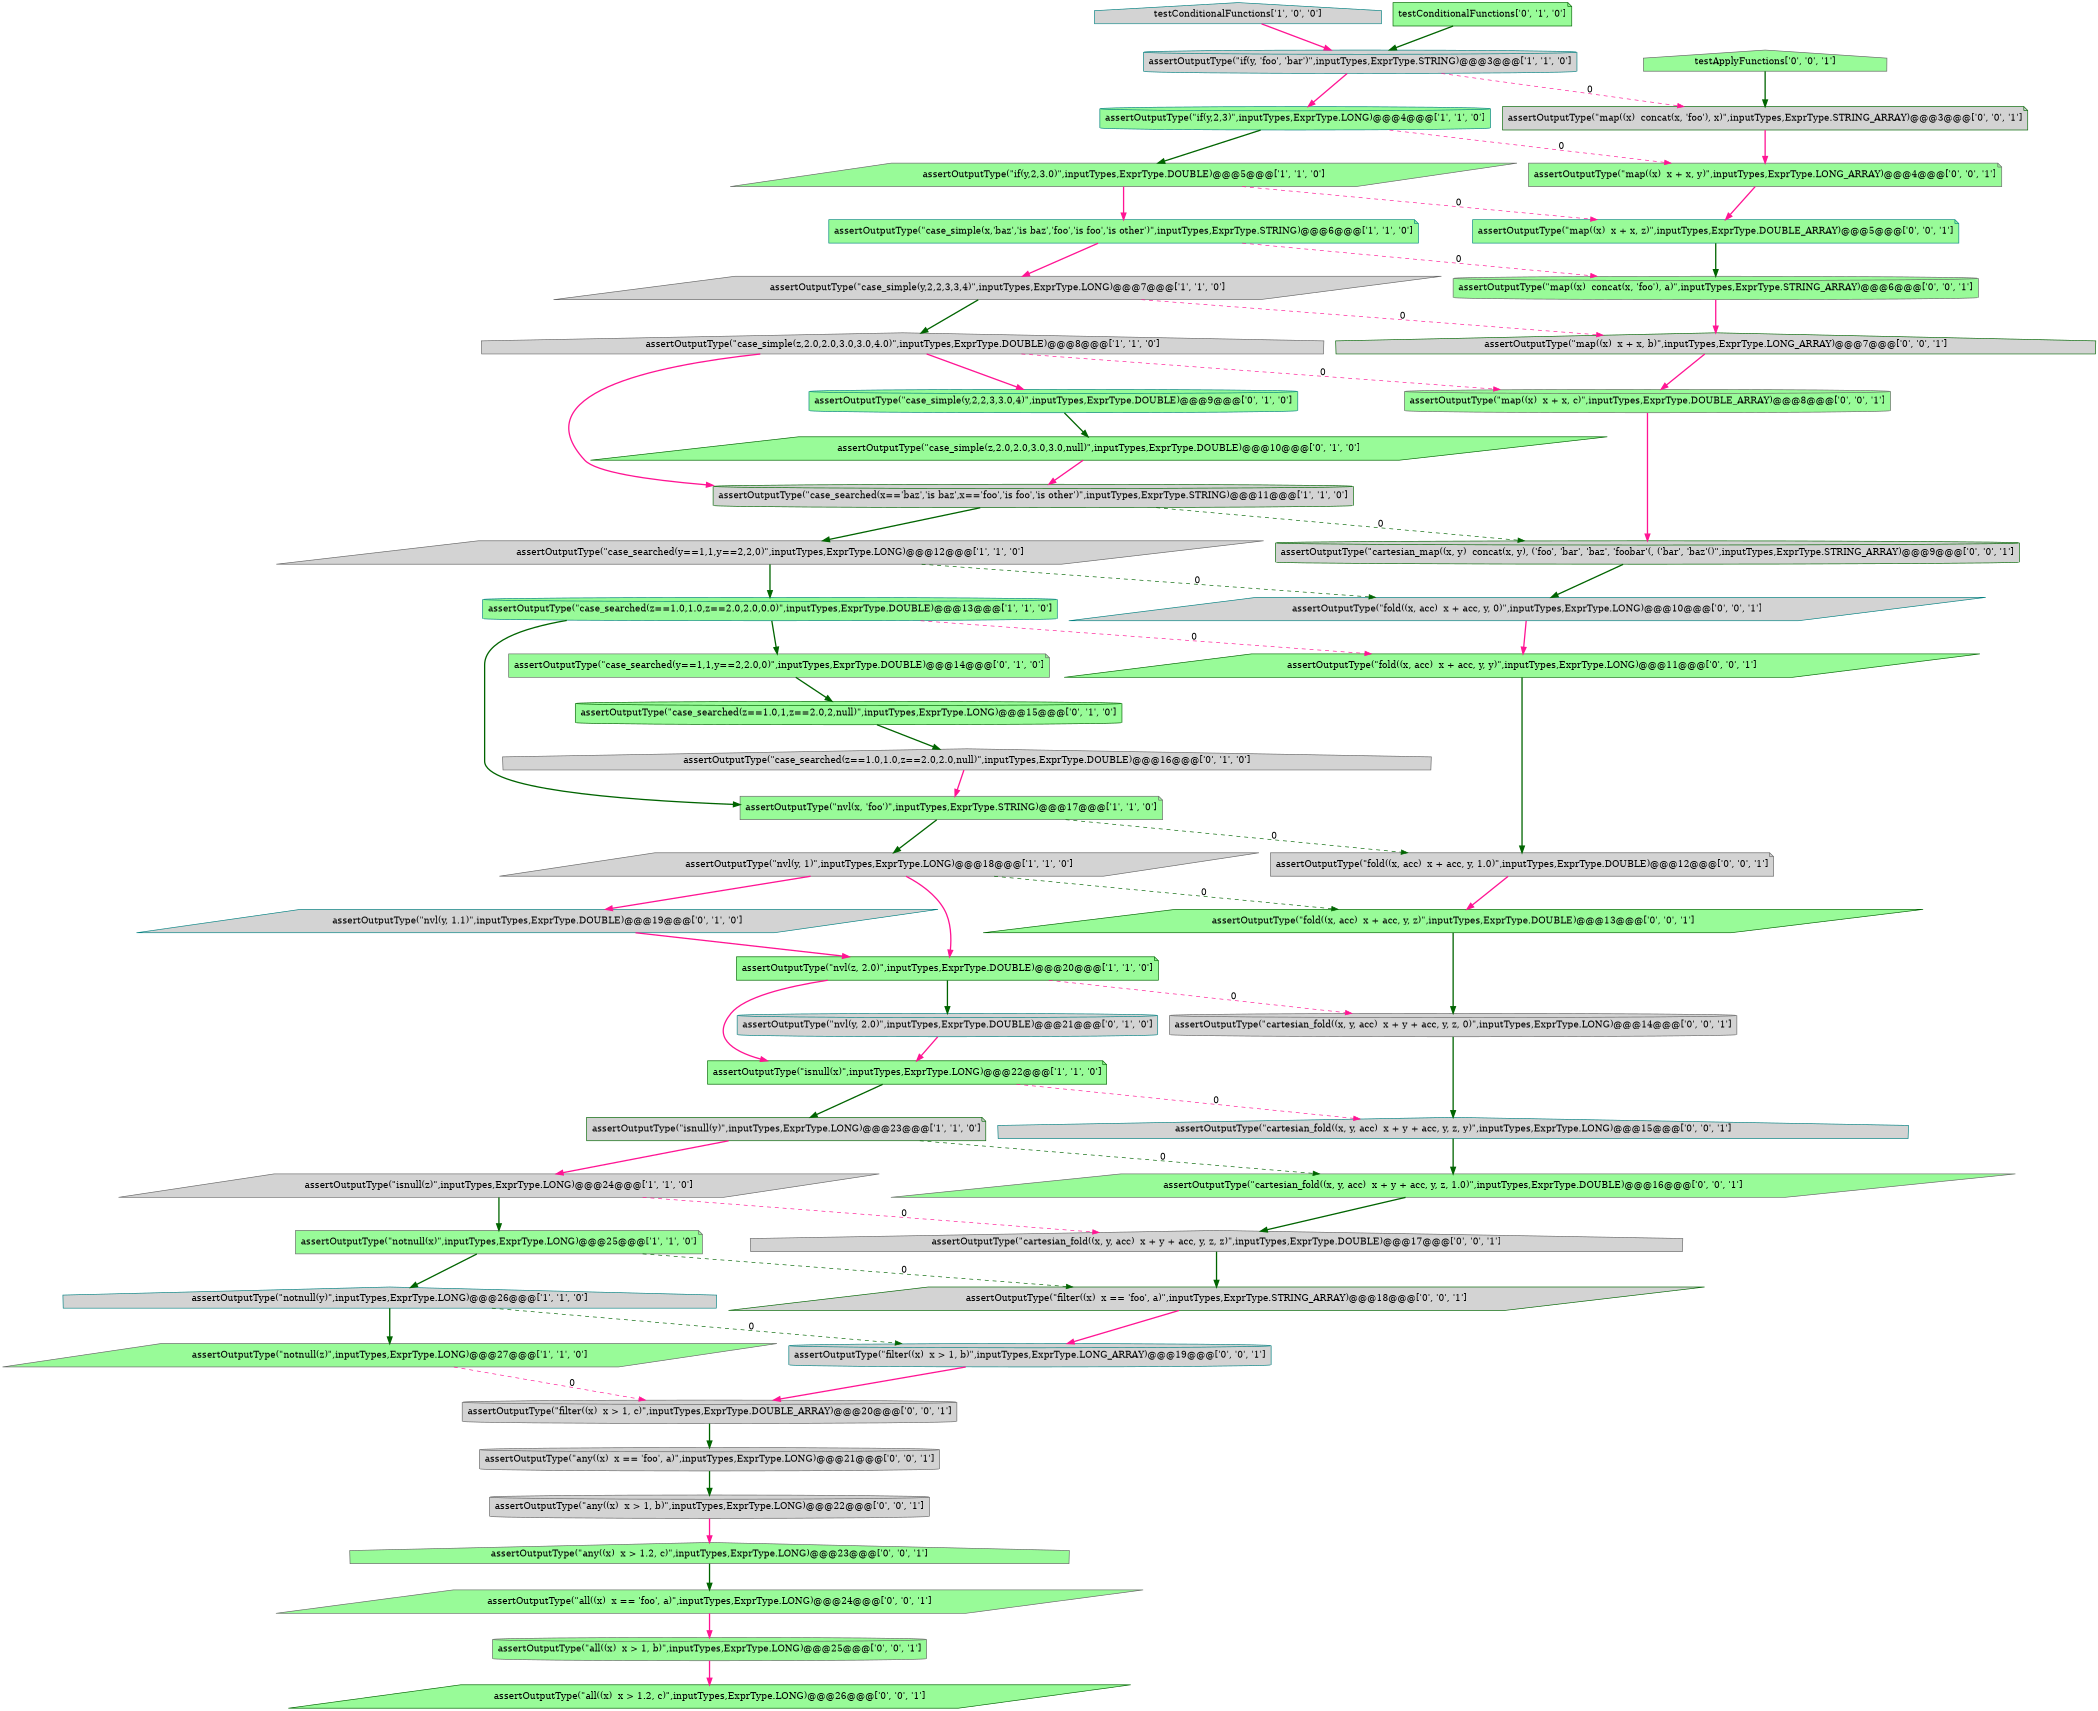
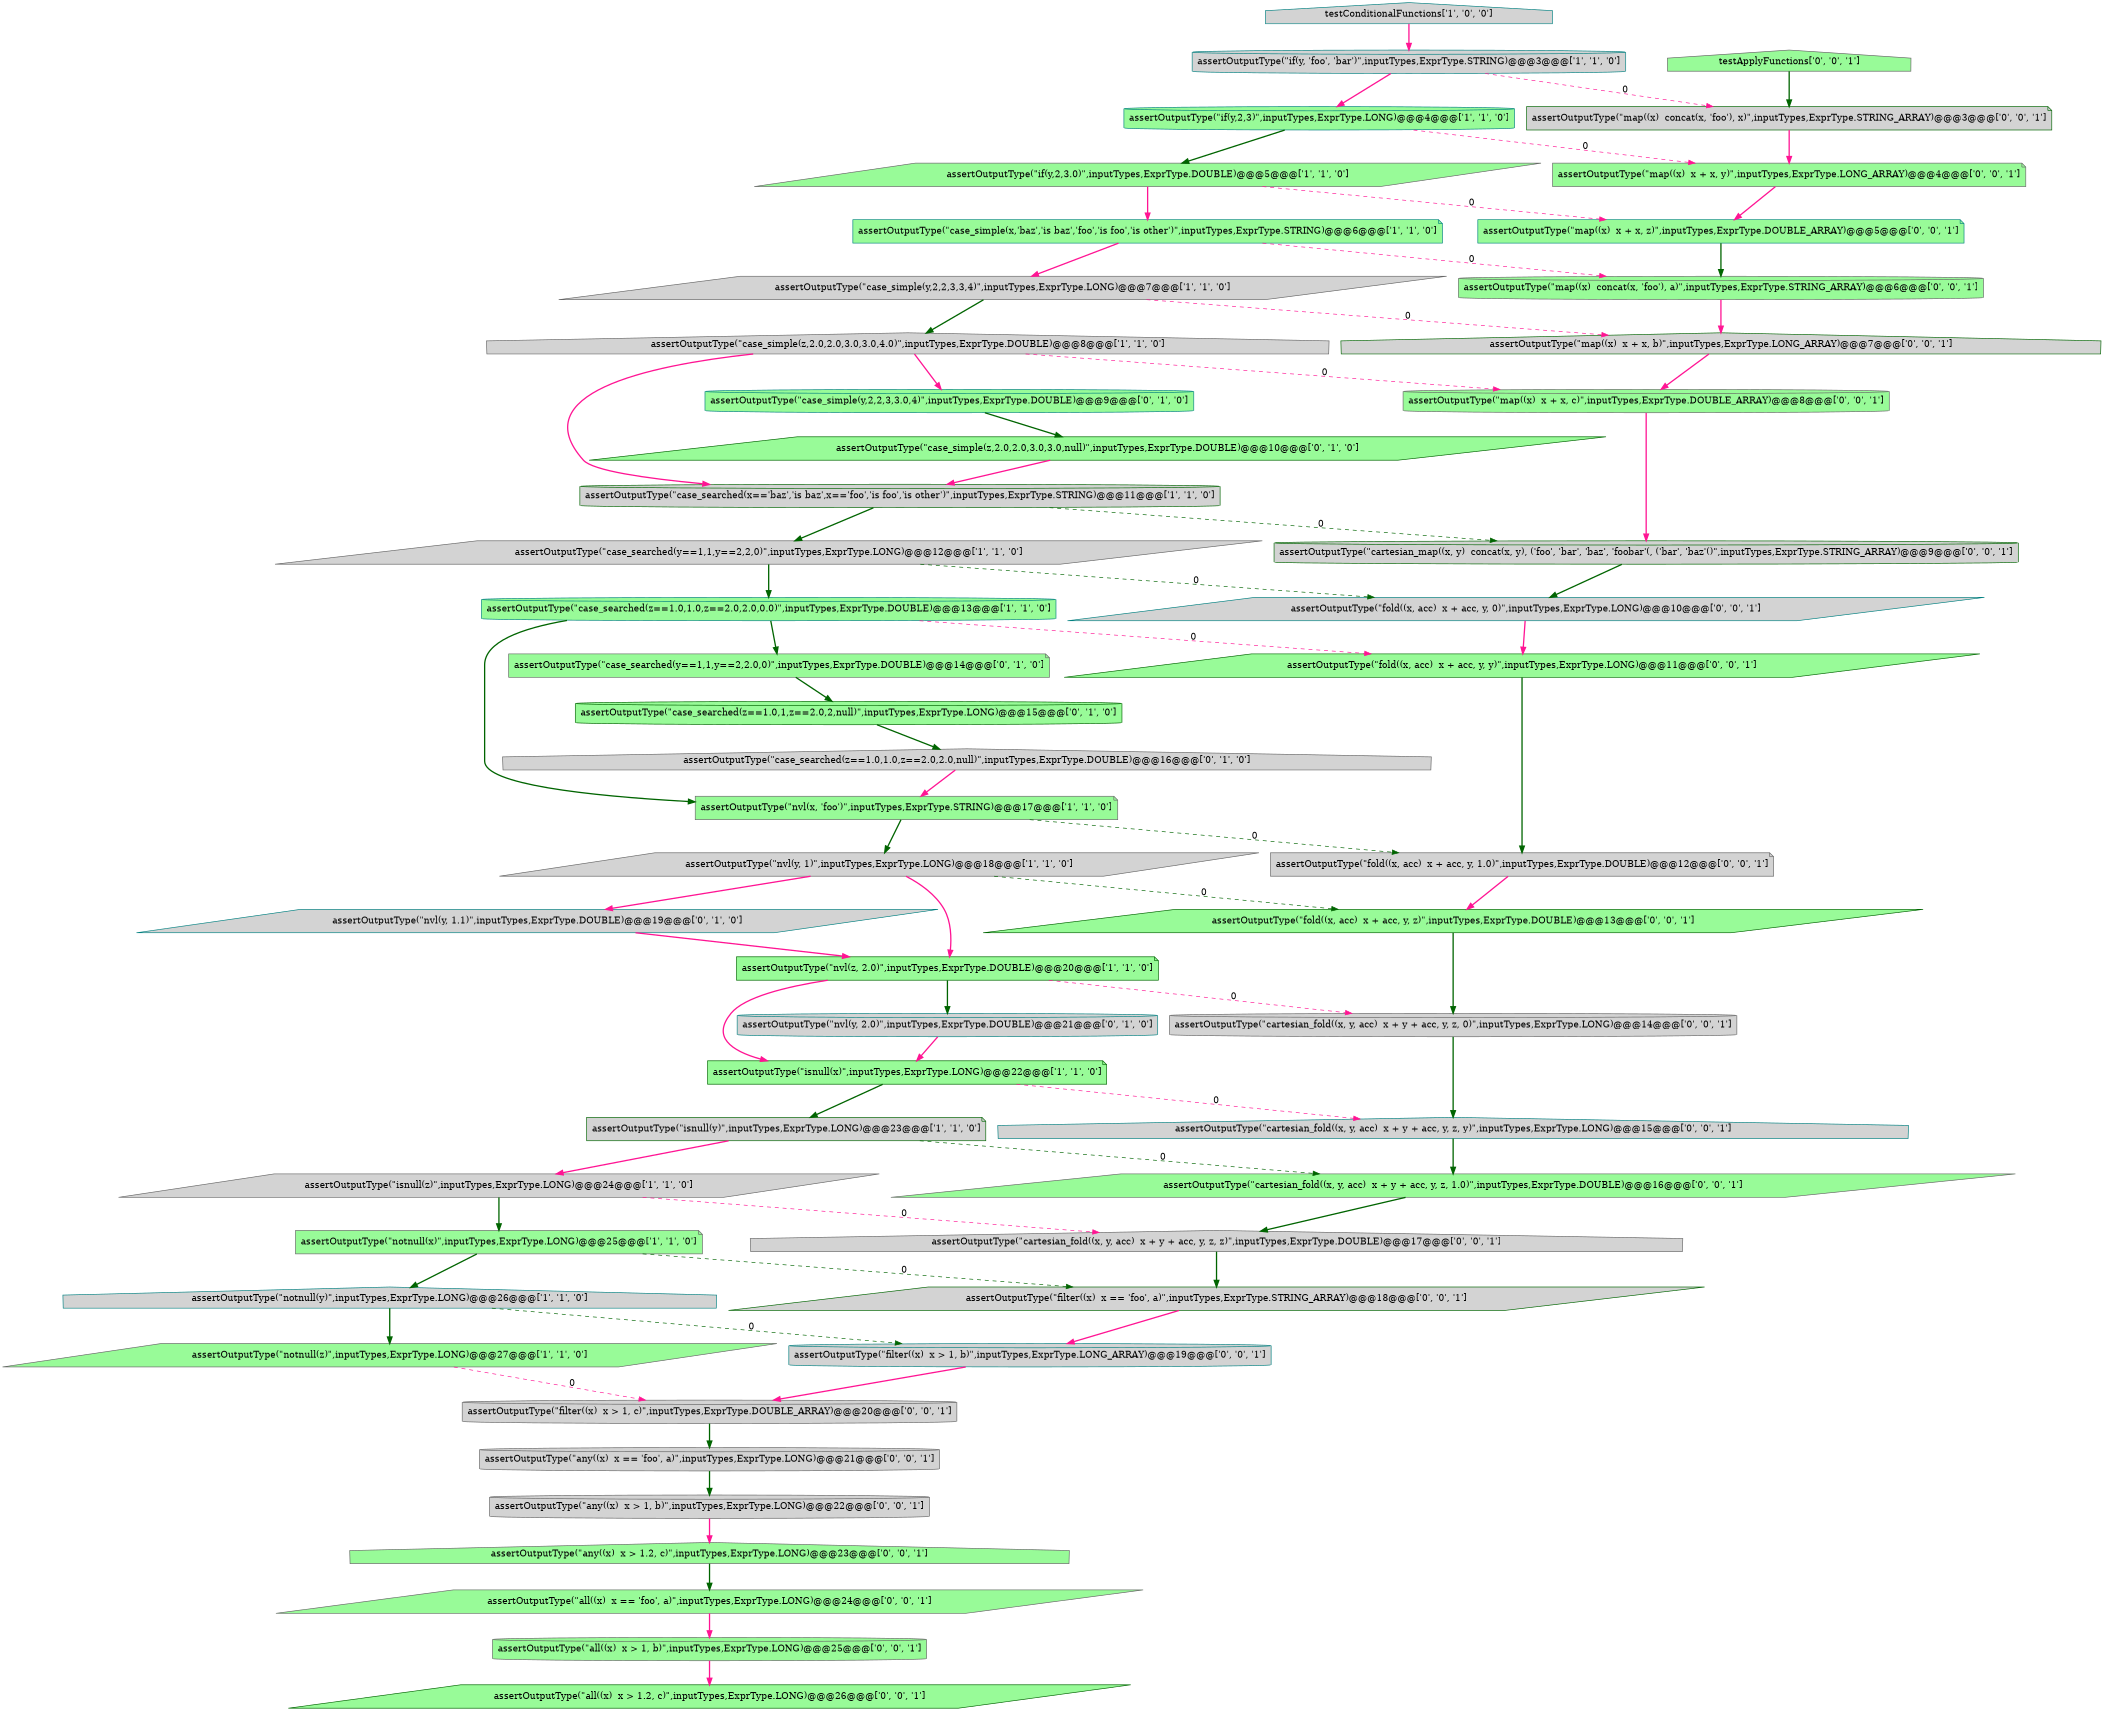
node "testConditionalFunctions['0', '1', '0']": removed
